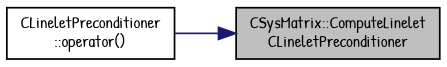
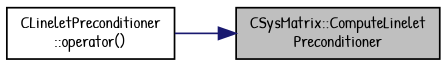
node "CSysMatrix::ComputeLinelet CLineletPreconditioner": label "CSysMatrix::ComputeLinelet CLineletPreconditioner" -> "CSysMatrix::ComputeLinelet Preconditioner"
